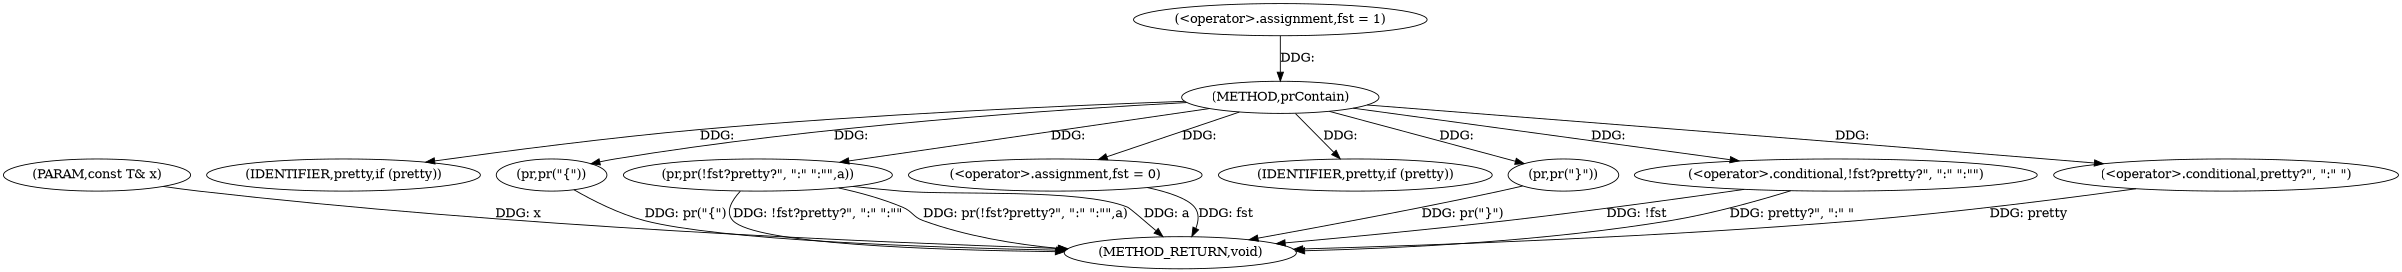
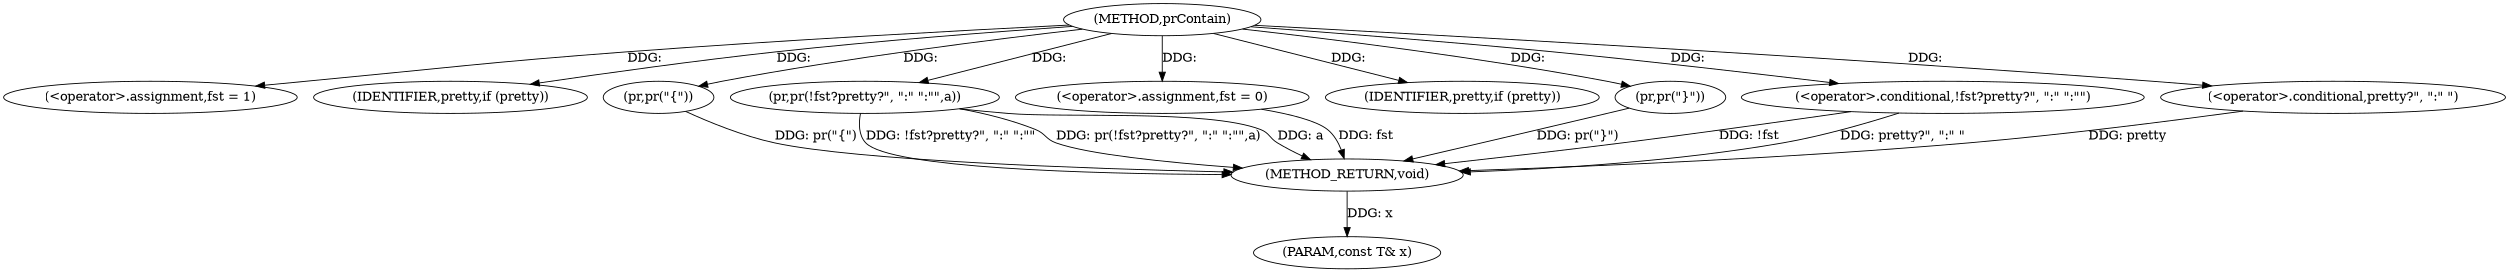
edge "(<operator>.assignment,fst = 1)" -> "(METHOD,prContain)": reversed
edge "(PARAM,const T& x)" -> "(METHOD_RETURN,void)": reversed
